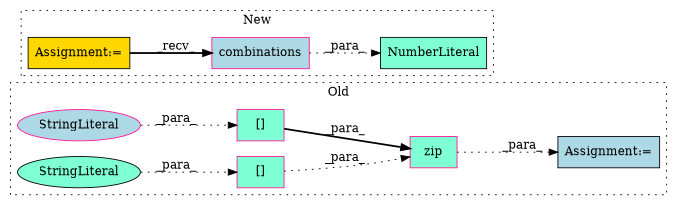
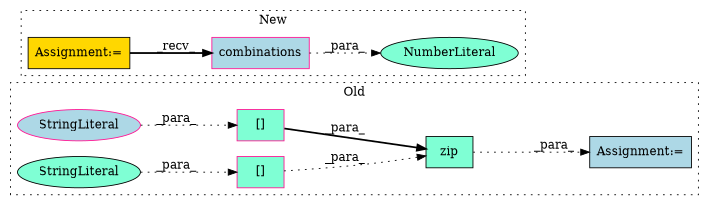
node "NumberLiteral": shape box -> ellipse
node "zip": color deeppink -> black
